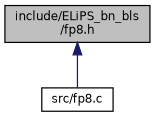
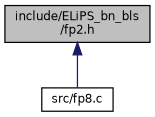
node "include/ELiPS_bn_bls /fp8.h": label "include/ELiPS_bn_bls /fp8.h" -> "include/ELiPS_bn_bls /fp2.h"
